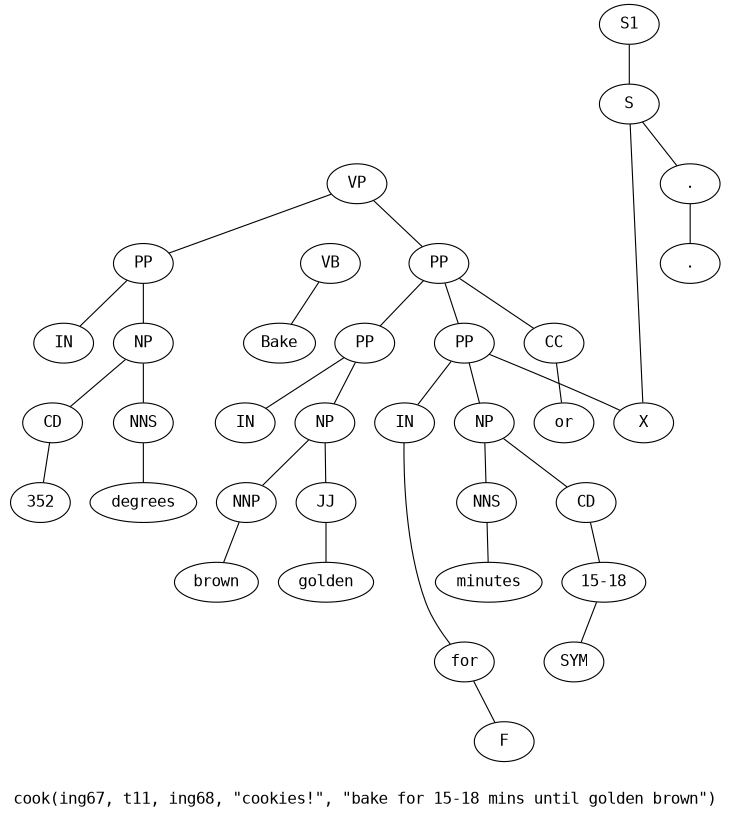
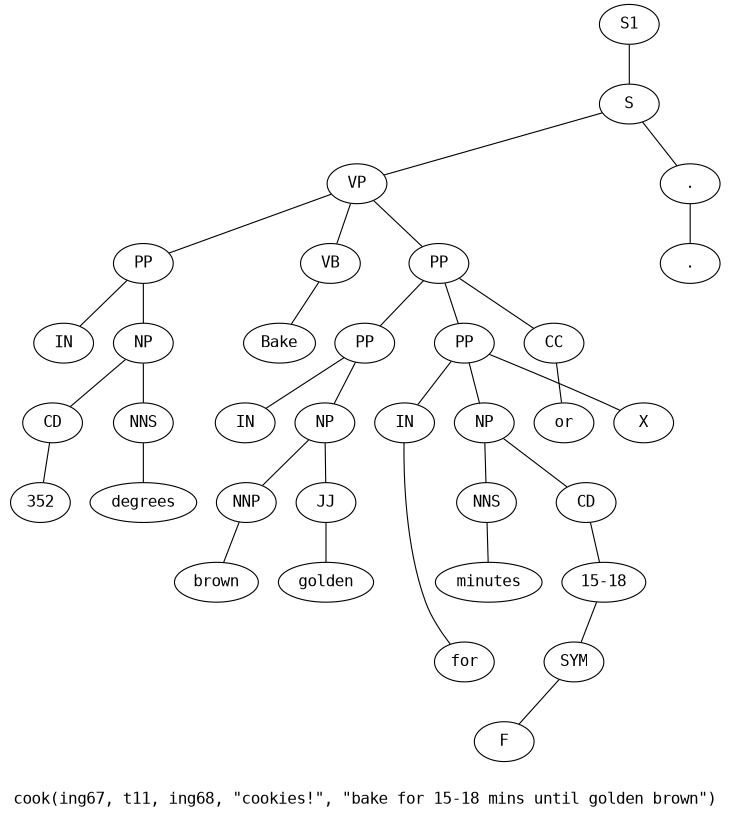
edge "VP" -- "VB": added
edge "S" -- "X": now "S" -- "VP"
edge "for" -- "F": now "SYM" -- "F"
